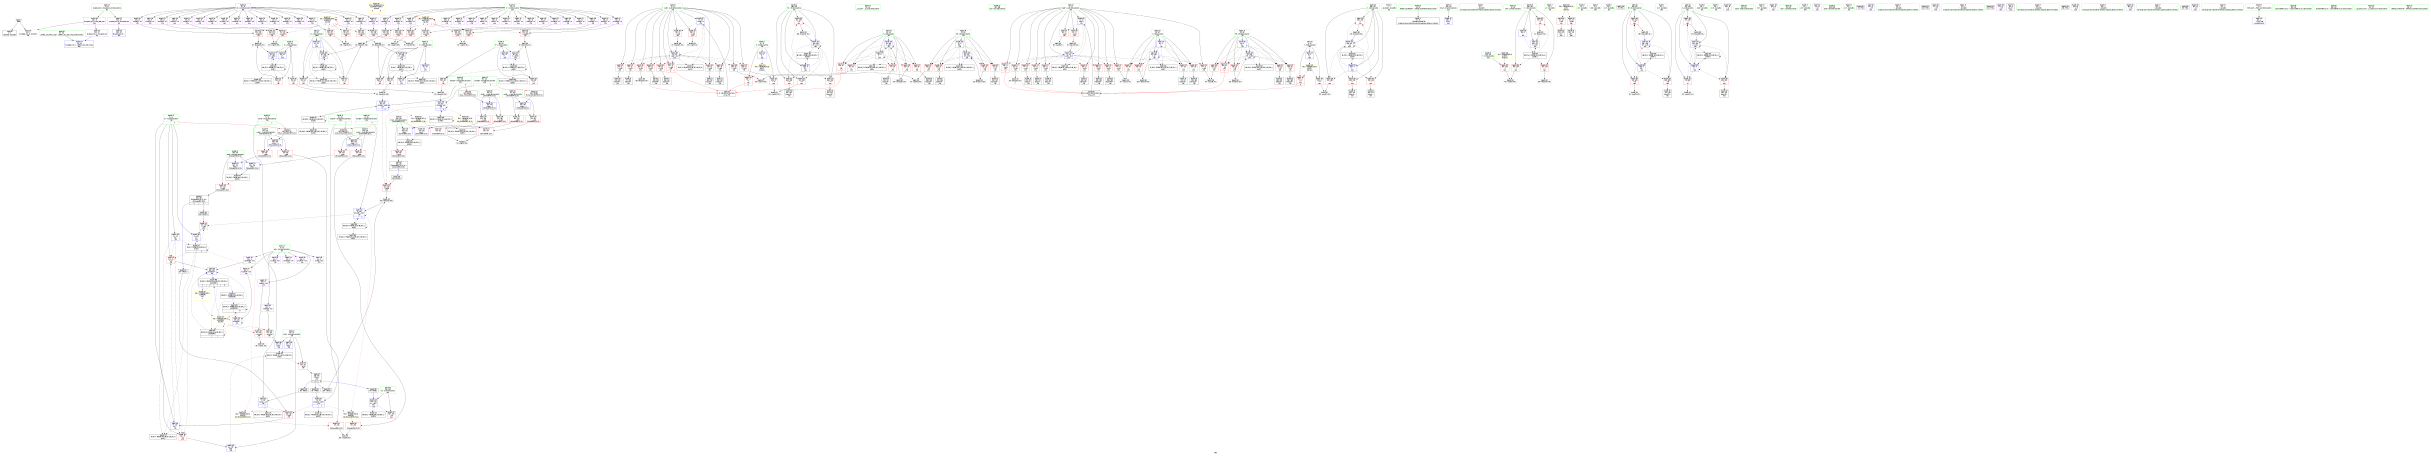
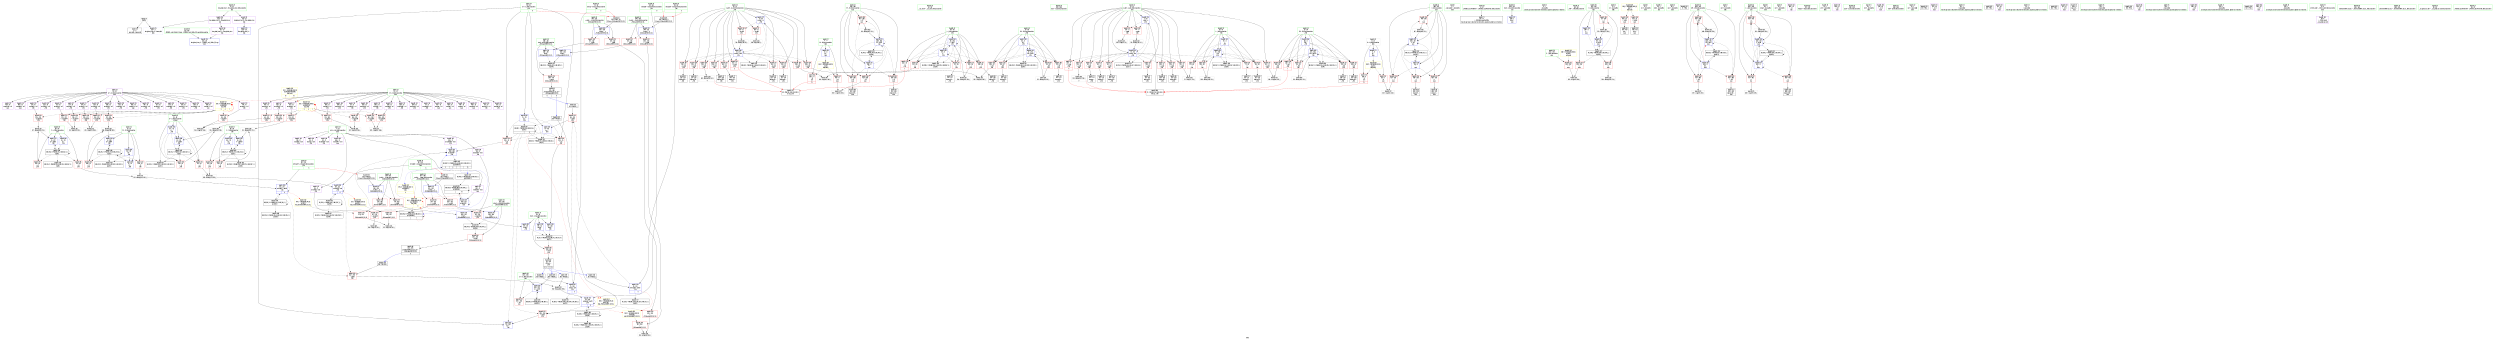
edge "NodeID: 302" -> "NodeID: 497": now "NodeID: 620" -> "NodeID: 497"
